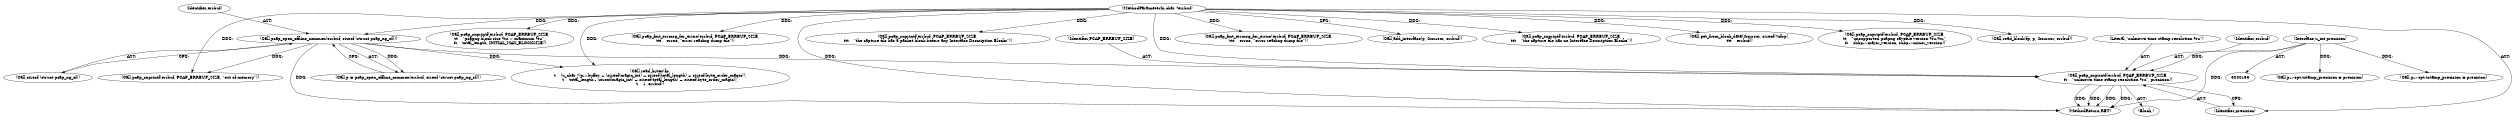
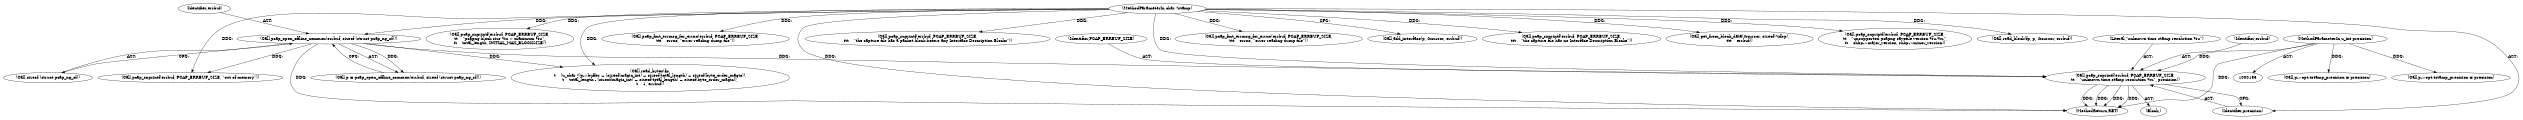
node "(MethodParameterIn,char *errbuf)": label "(MethodParameterIn,char *errbuf)" -> "(MethodParameterIn,char *stamp)"
node "(Interface,u_int precision)": label "(Interface,u_int precision)" -> "(MethodParameterIn,u_int precision)"
node "3000133": label "3000133" -> "1000133"
